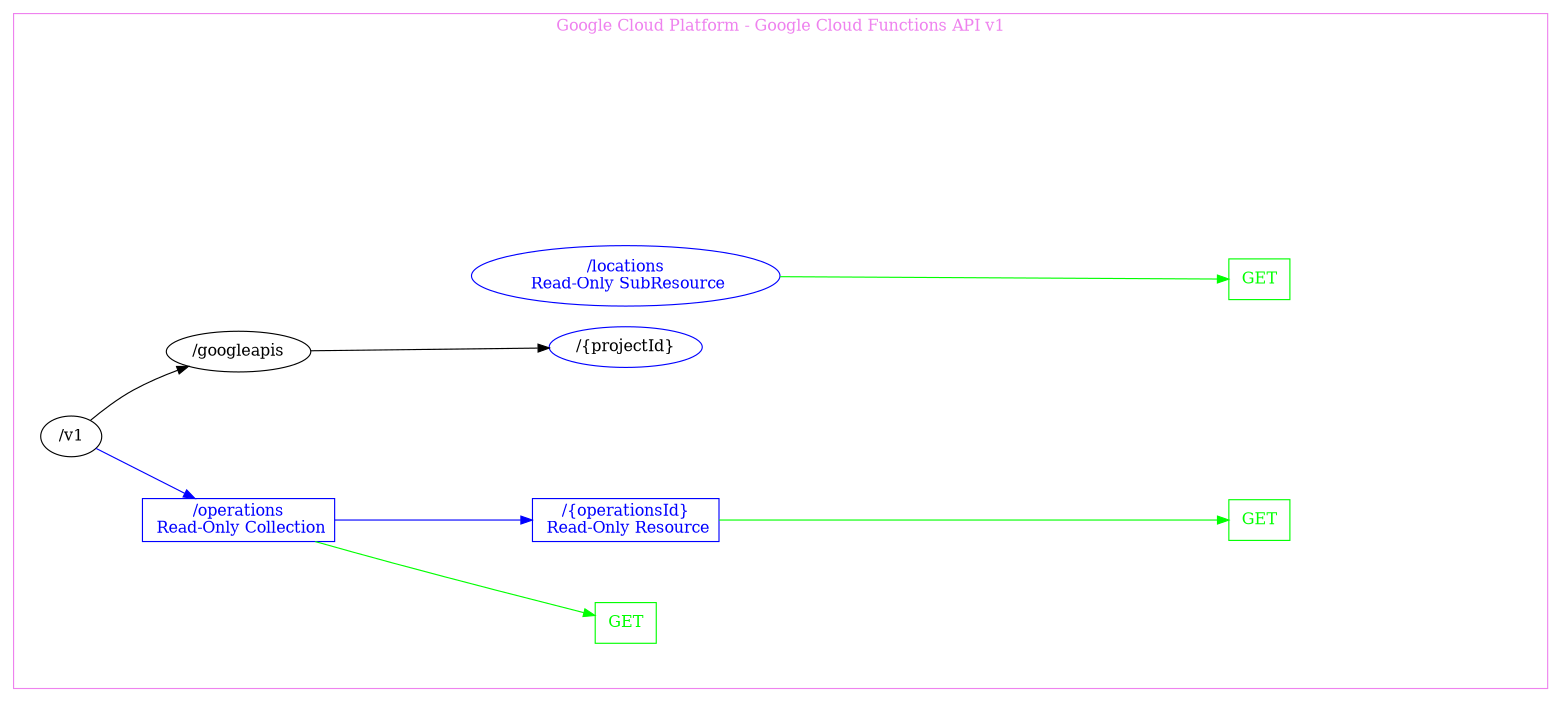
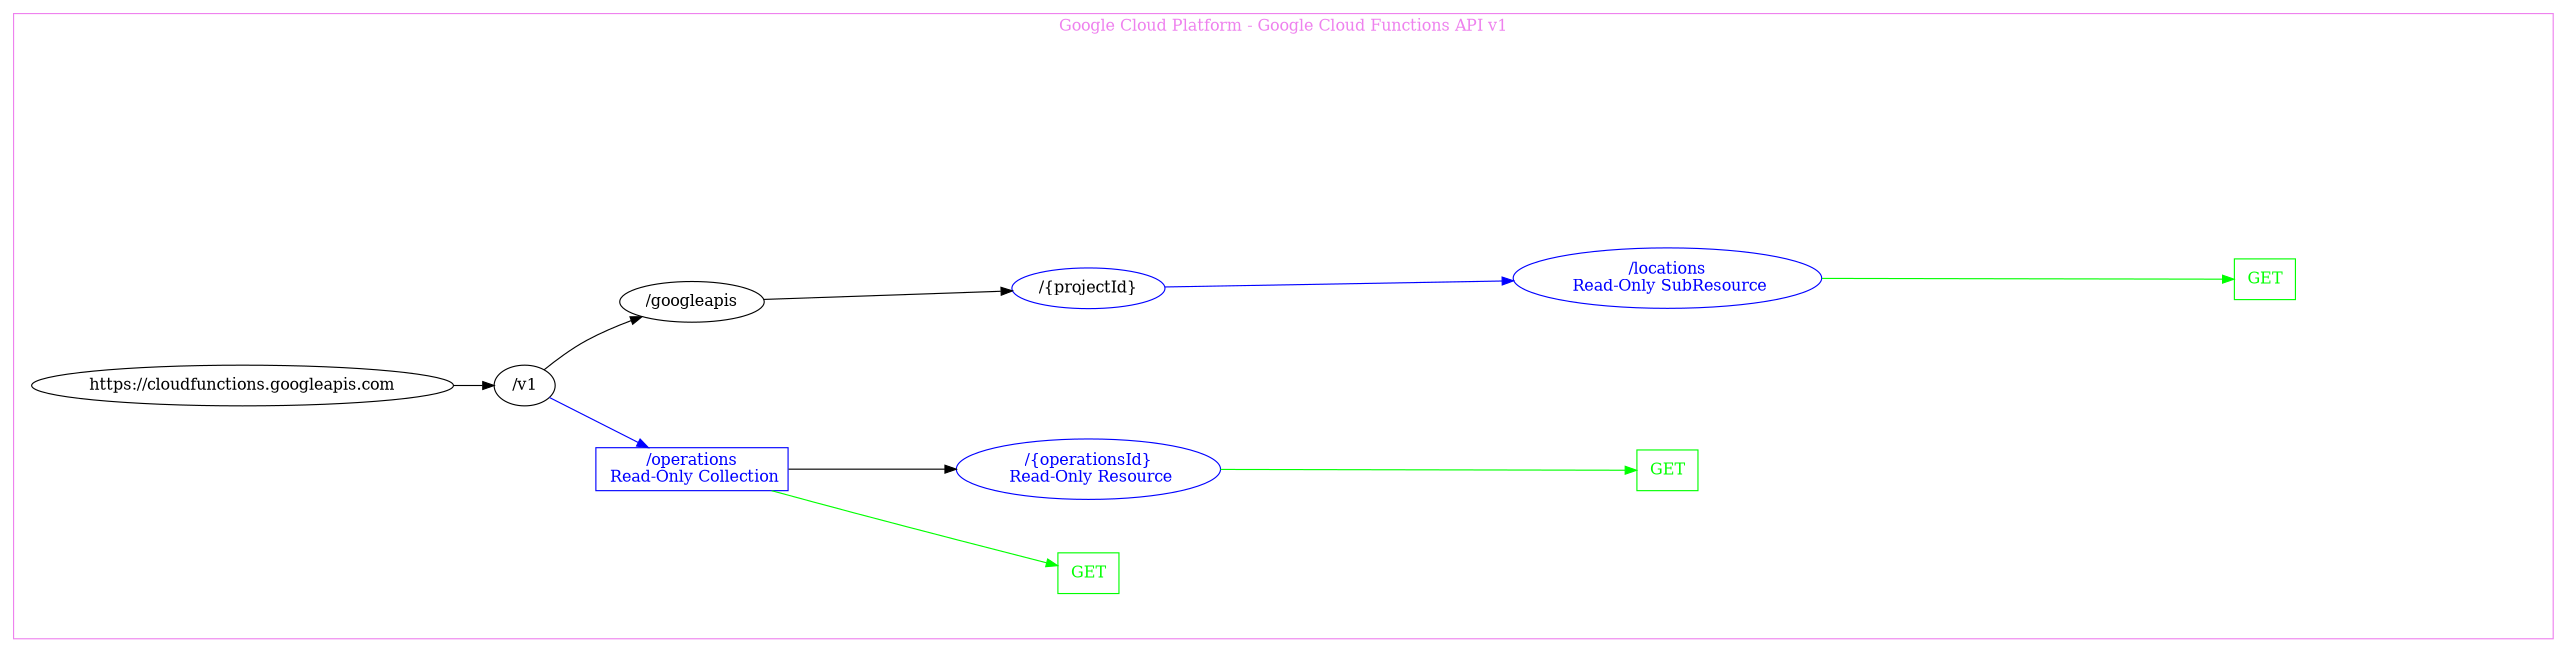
edge "/{projectId}" -> "/locations Read-Only SubResource": added
node "https://cloudfunctions.googleapis.com": added
edge "/operations Read-Only Collection" -> "/{operationsId} Read-Only Resource": color blue -> black
node "/{operationsId} Read-Only Resource": shape box -> ellipse
